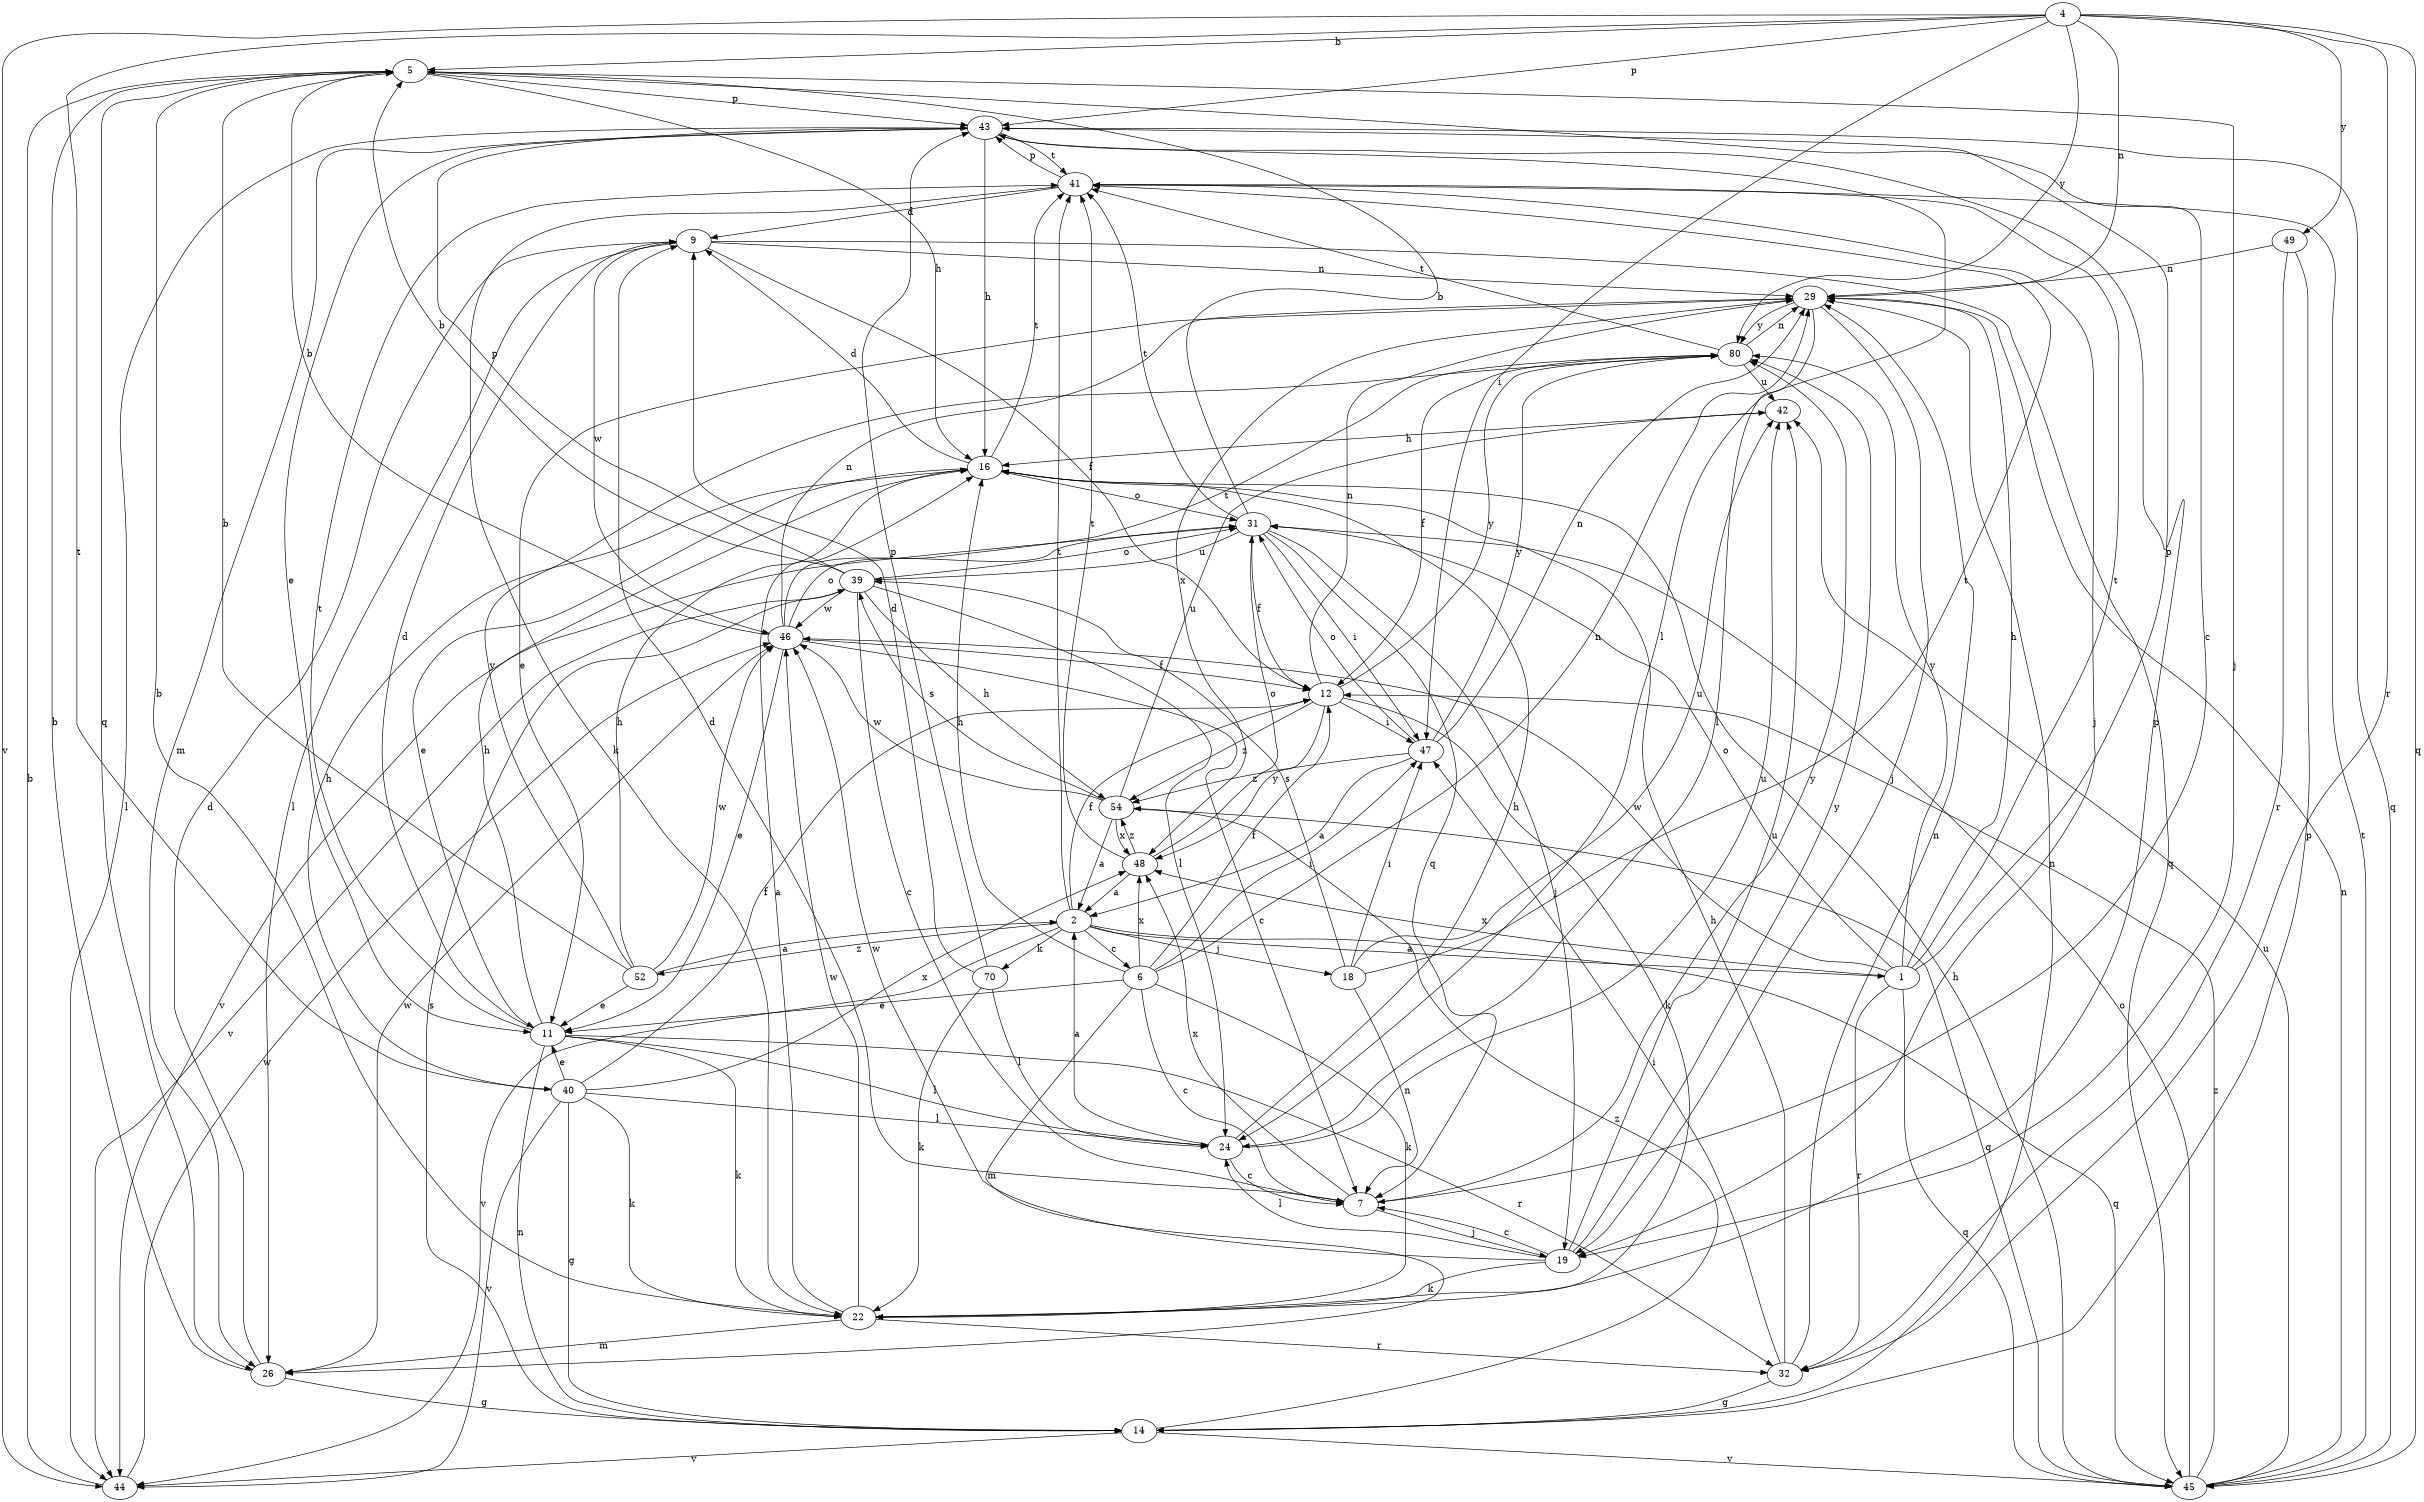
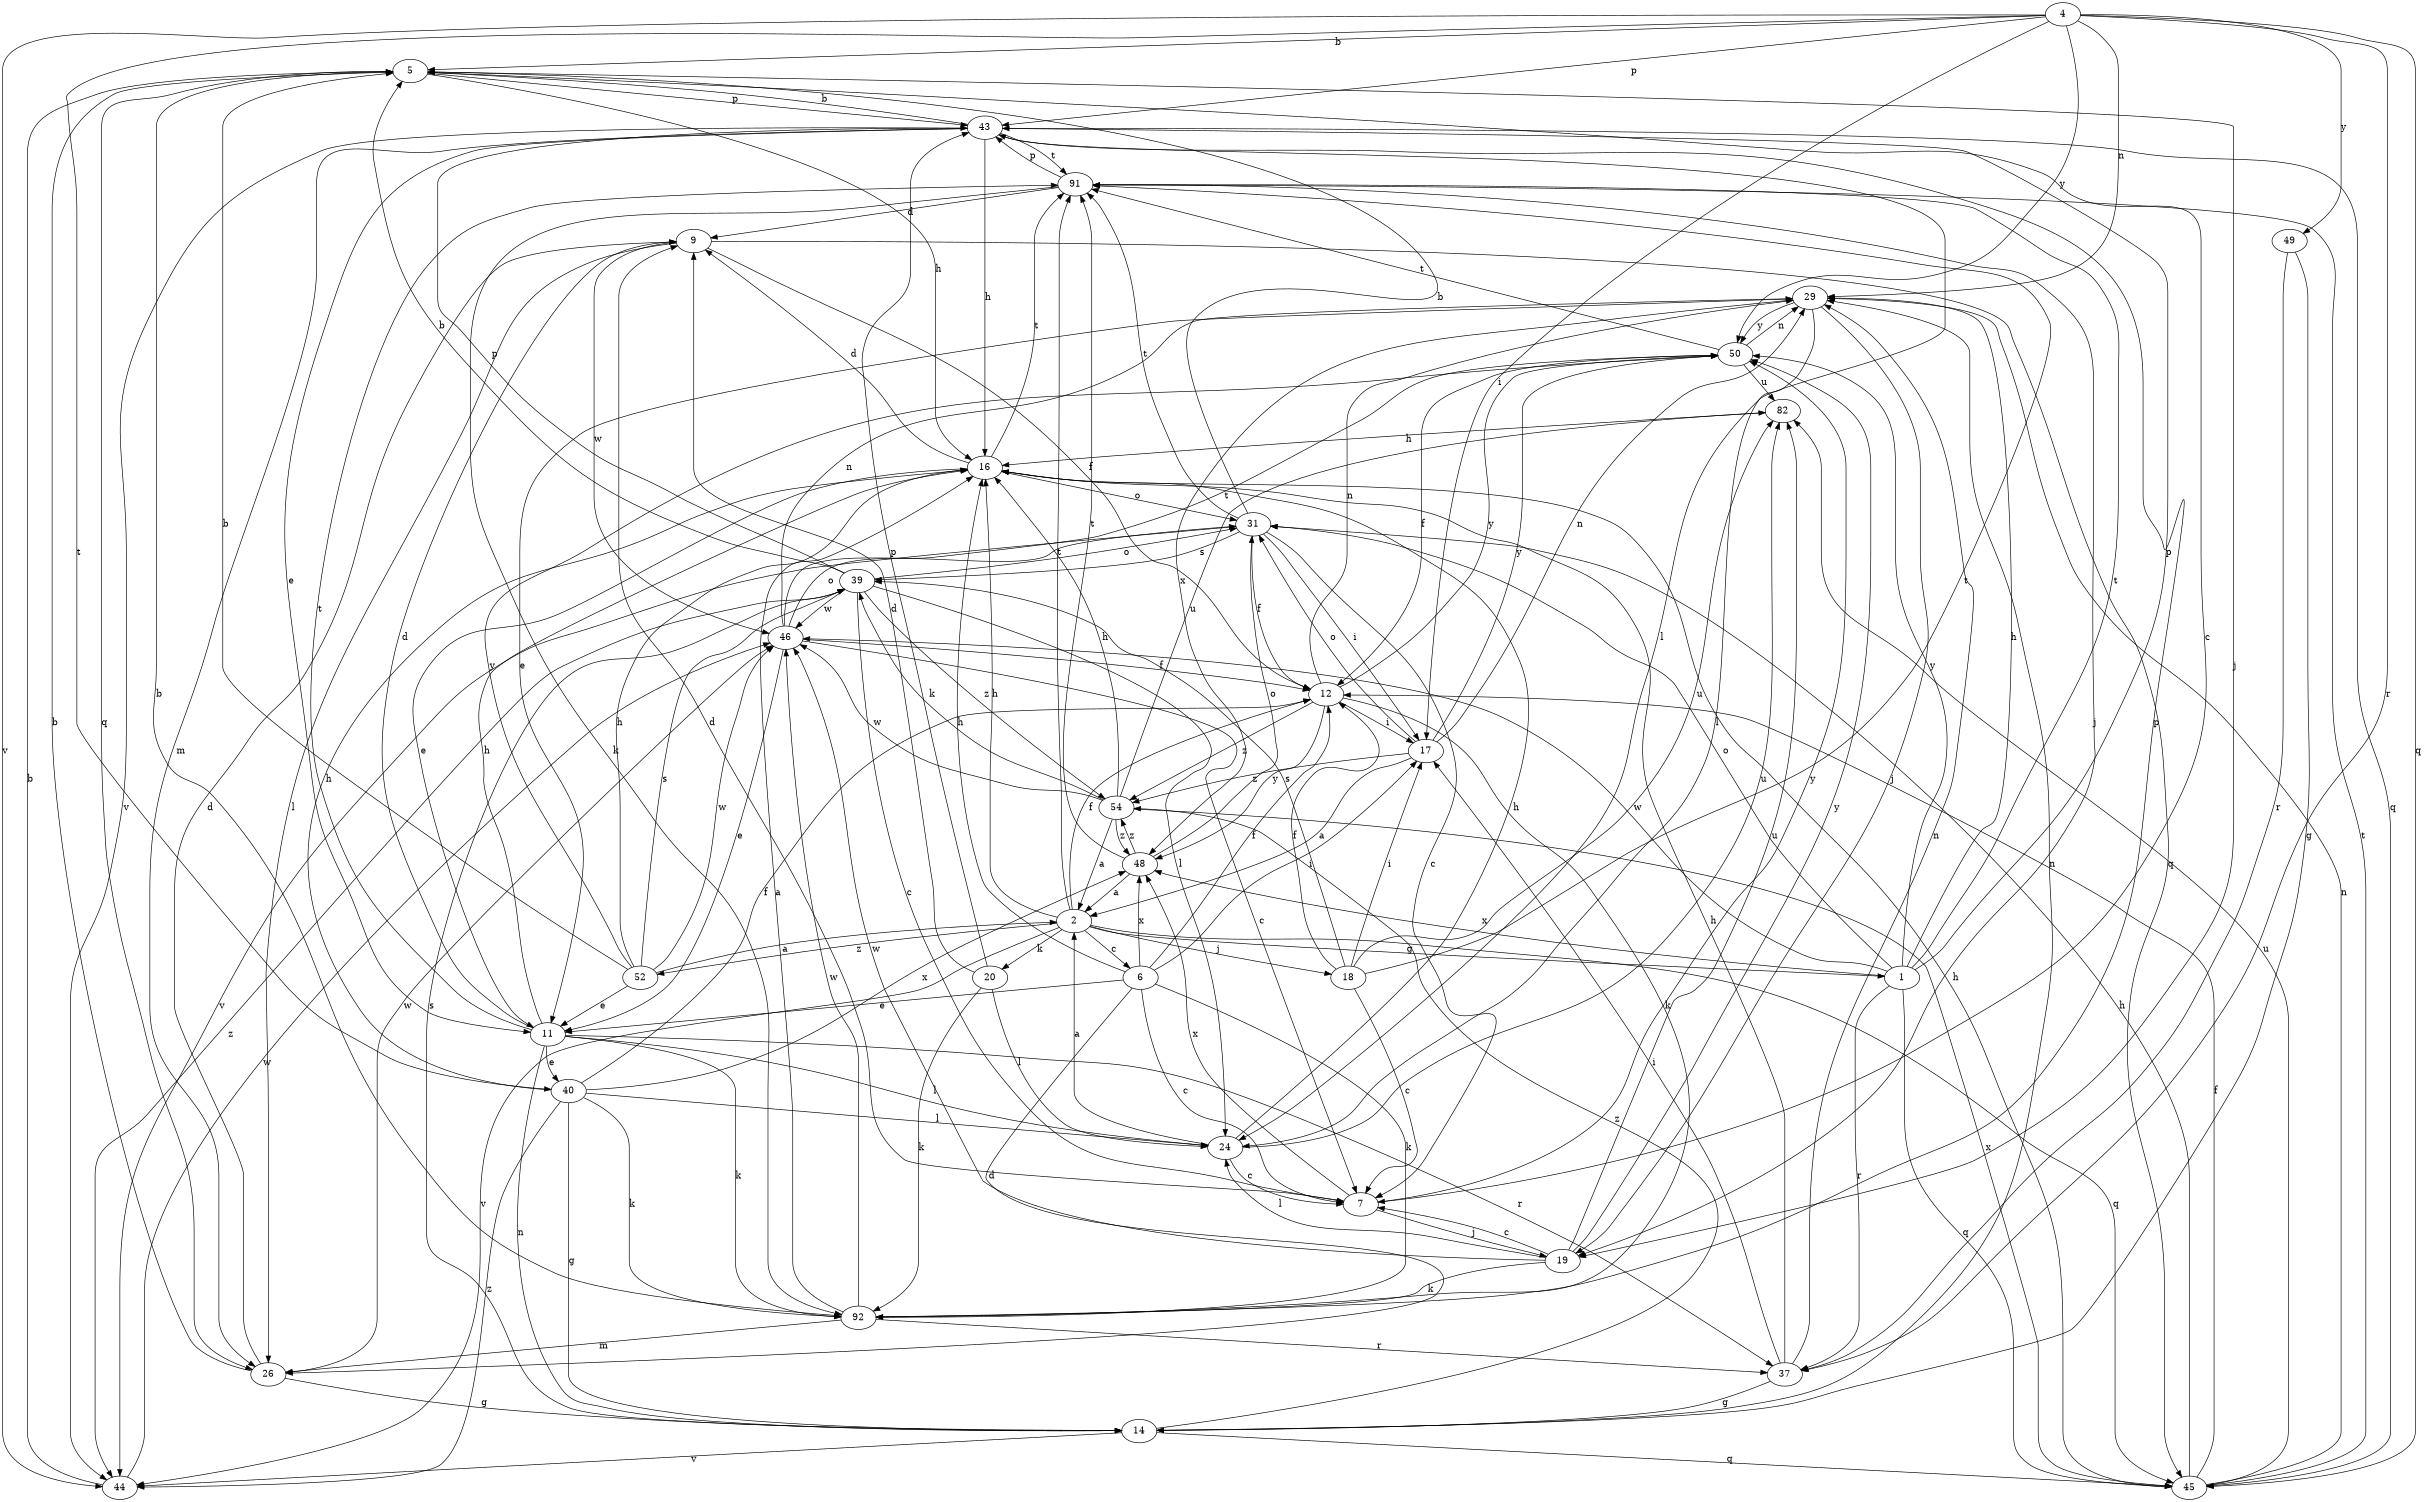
node "41": label "41" -> "91"
edge "9" -> "29": removed, label "n"
edge "49" -> "29": removed, label "n"
node "80": label "80" -> "50"
node "42": label "42" -> "82"
edge "46" -> "5": now "43" -> "5"
edge "31" -> "39": label "u" -> "s"
edge "54" -> "16": added, label "h"
edge "54" -> "39": label "s" -> "k"
edge "39" -> "54": label "h" -> "z"
edge "6" -> "29": removed, label "n"
edge "2" -> "16": added, label "h"
edge "52" -> "39": added, label "s"
node "47": label "47" -> "17"
edge "43" -> "44": label "l" -> "v"
edge "18" -> "12": added, label "f"
edge "31" -> "19": removed, label "j"
edge "54" -> "48": label "x" -> "z"
edge "49" -> "14": label "p" -> "g"
edge "31" -> "7": label "q" -> "c"
edge "2" -> "1": label "a" -> "g"
node "70": label "70" -> "20"
edge "45" -> "31": label "o" -> "h"
edge "39" -> "44": label "v" -> "z"
edge "40" -> "11": reversed
edge "18" -> "7": label "n" -> "c"
edge "45" -> "12": label "z" -> "f"
edge "54" -> "45": label "q" -> "x"
edge "6" -> "26": label "m" -> "d"
edge "40" -> "44": label "v" -> "z"
node "22": label "22" -> "92"
node "32": label "32" -> "37"
edge "14" -> "45": label "v" -> "q"
